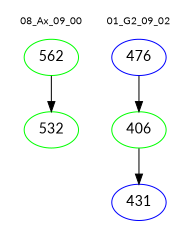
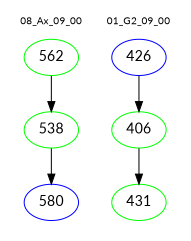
cluster "01_G2_09_02": label "01_G2_09_02" -> "01_G2_09_00"
node "476": label "476" -> "426"
node "532": label "532" -> "538"
node "580": added
node "431": color blue -> green
